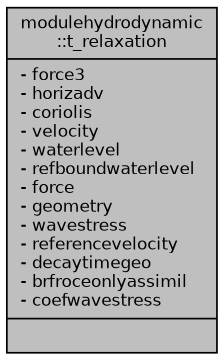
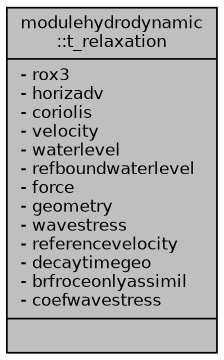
node "modulehydrodynamic": text "- force3" -> "- rox3"
